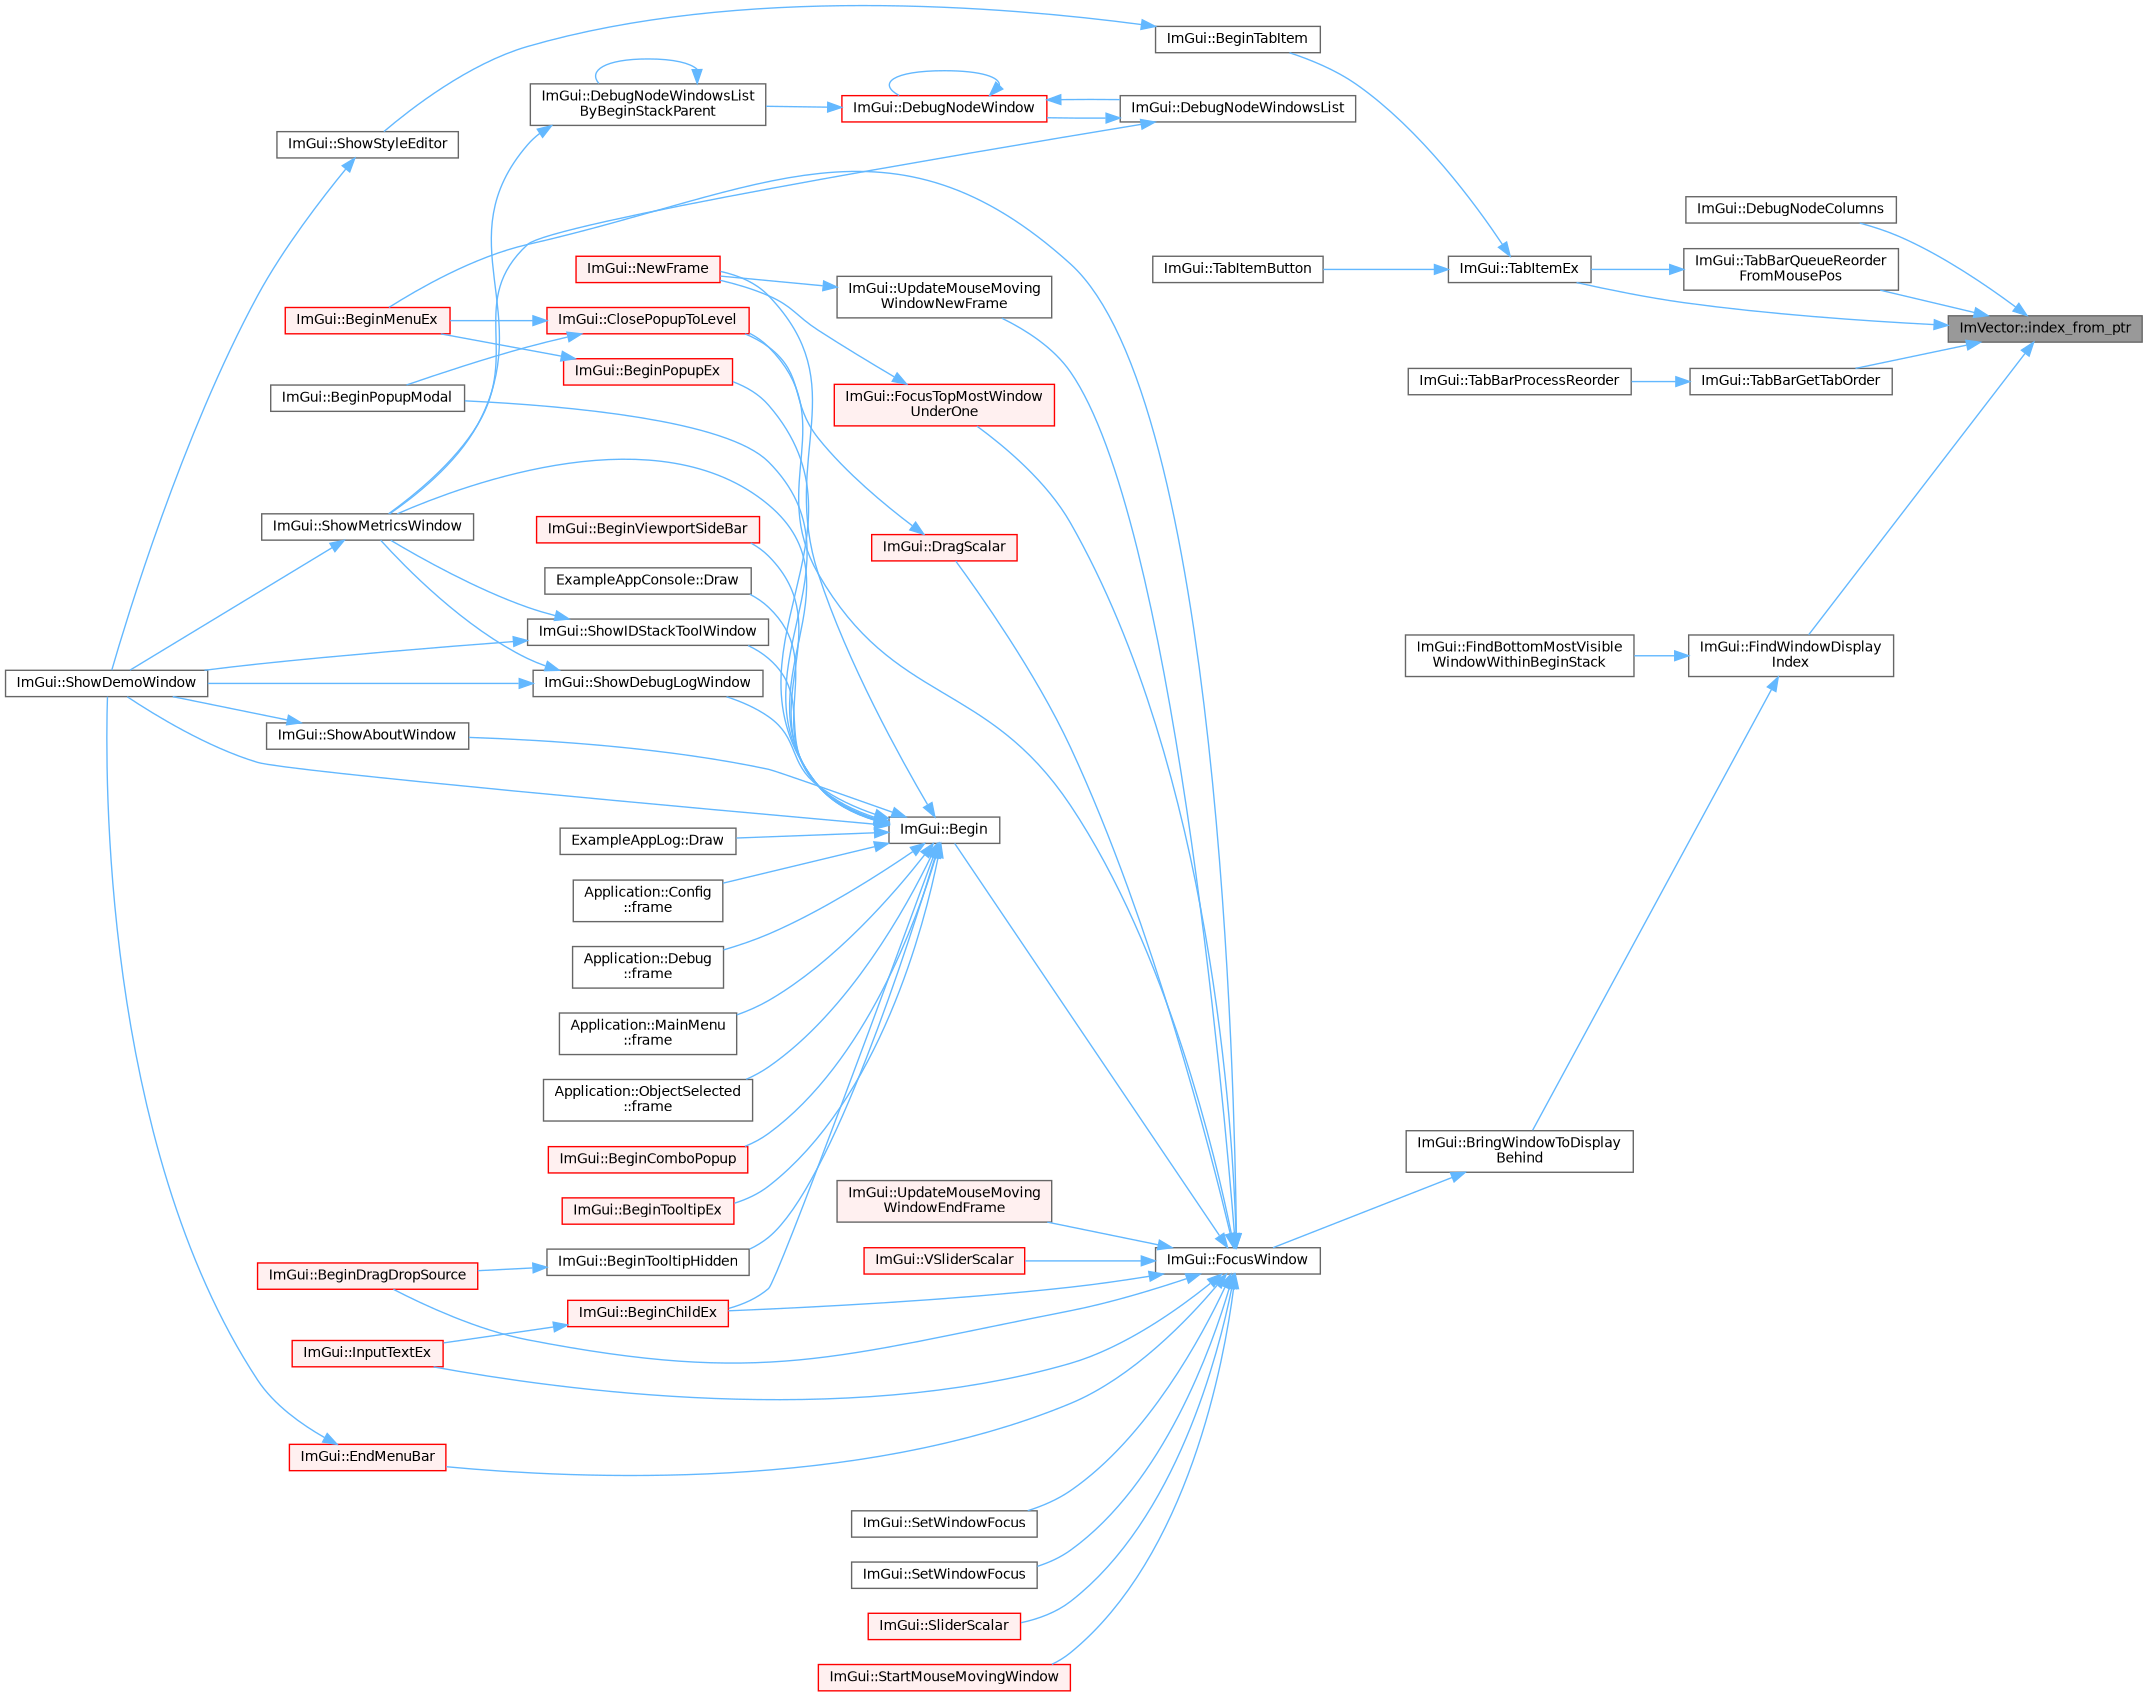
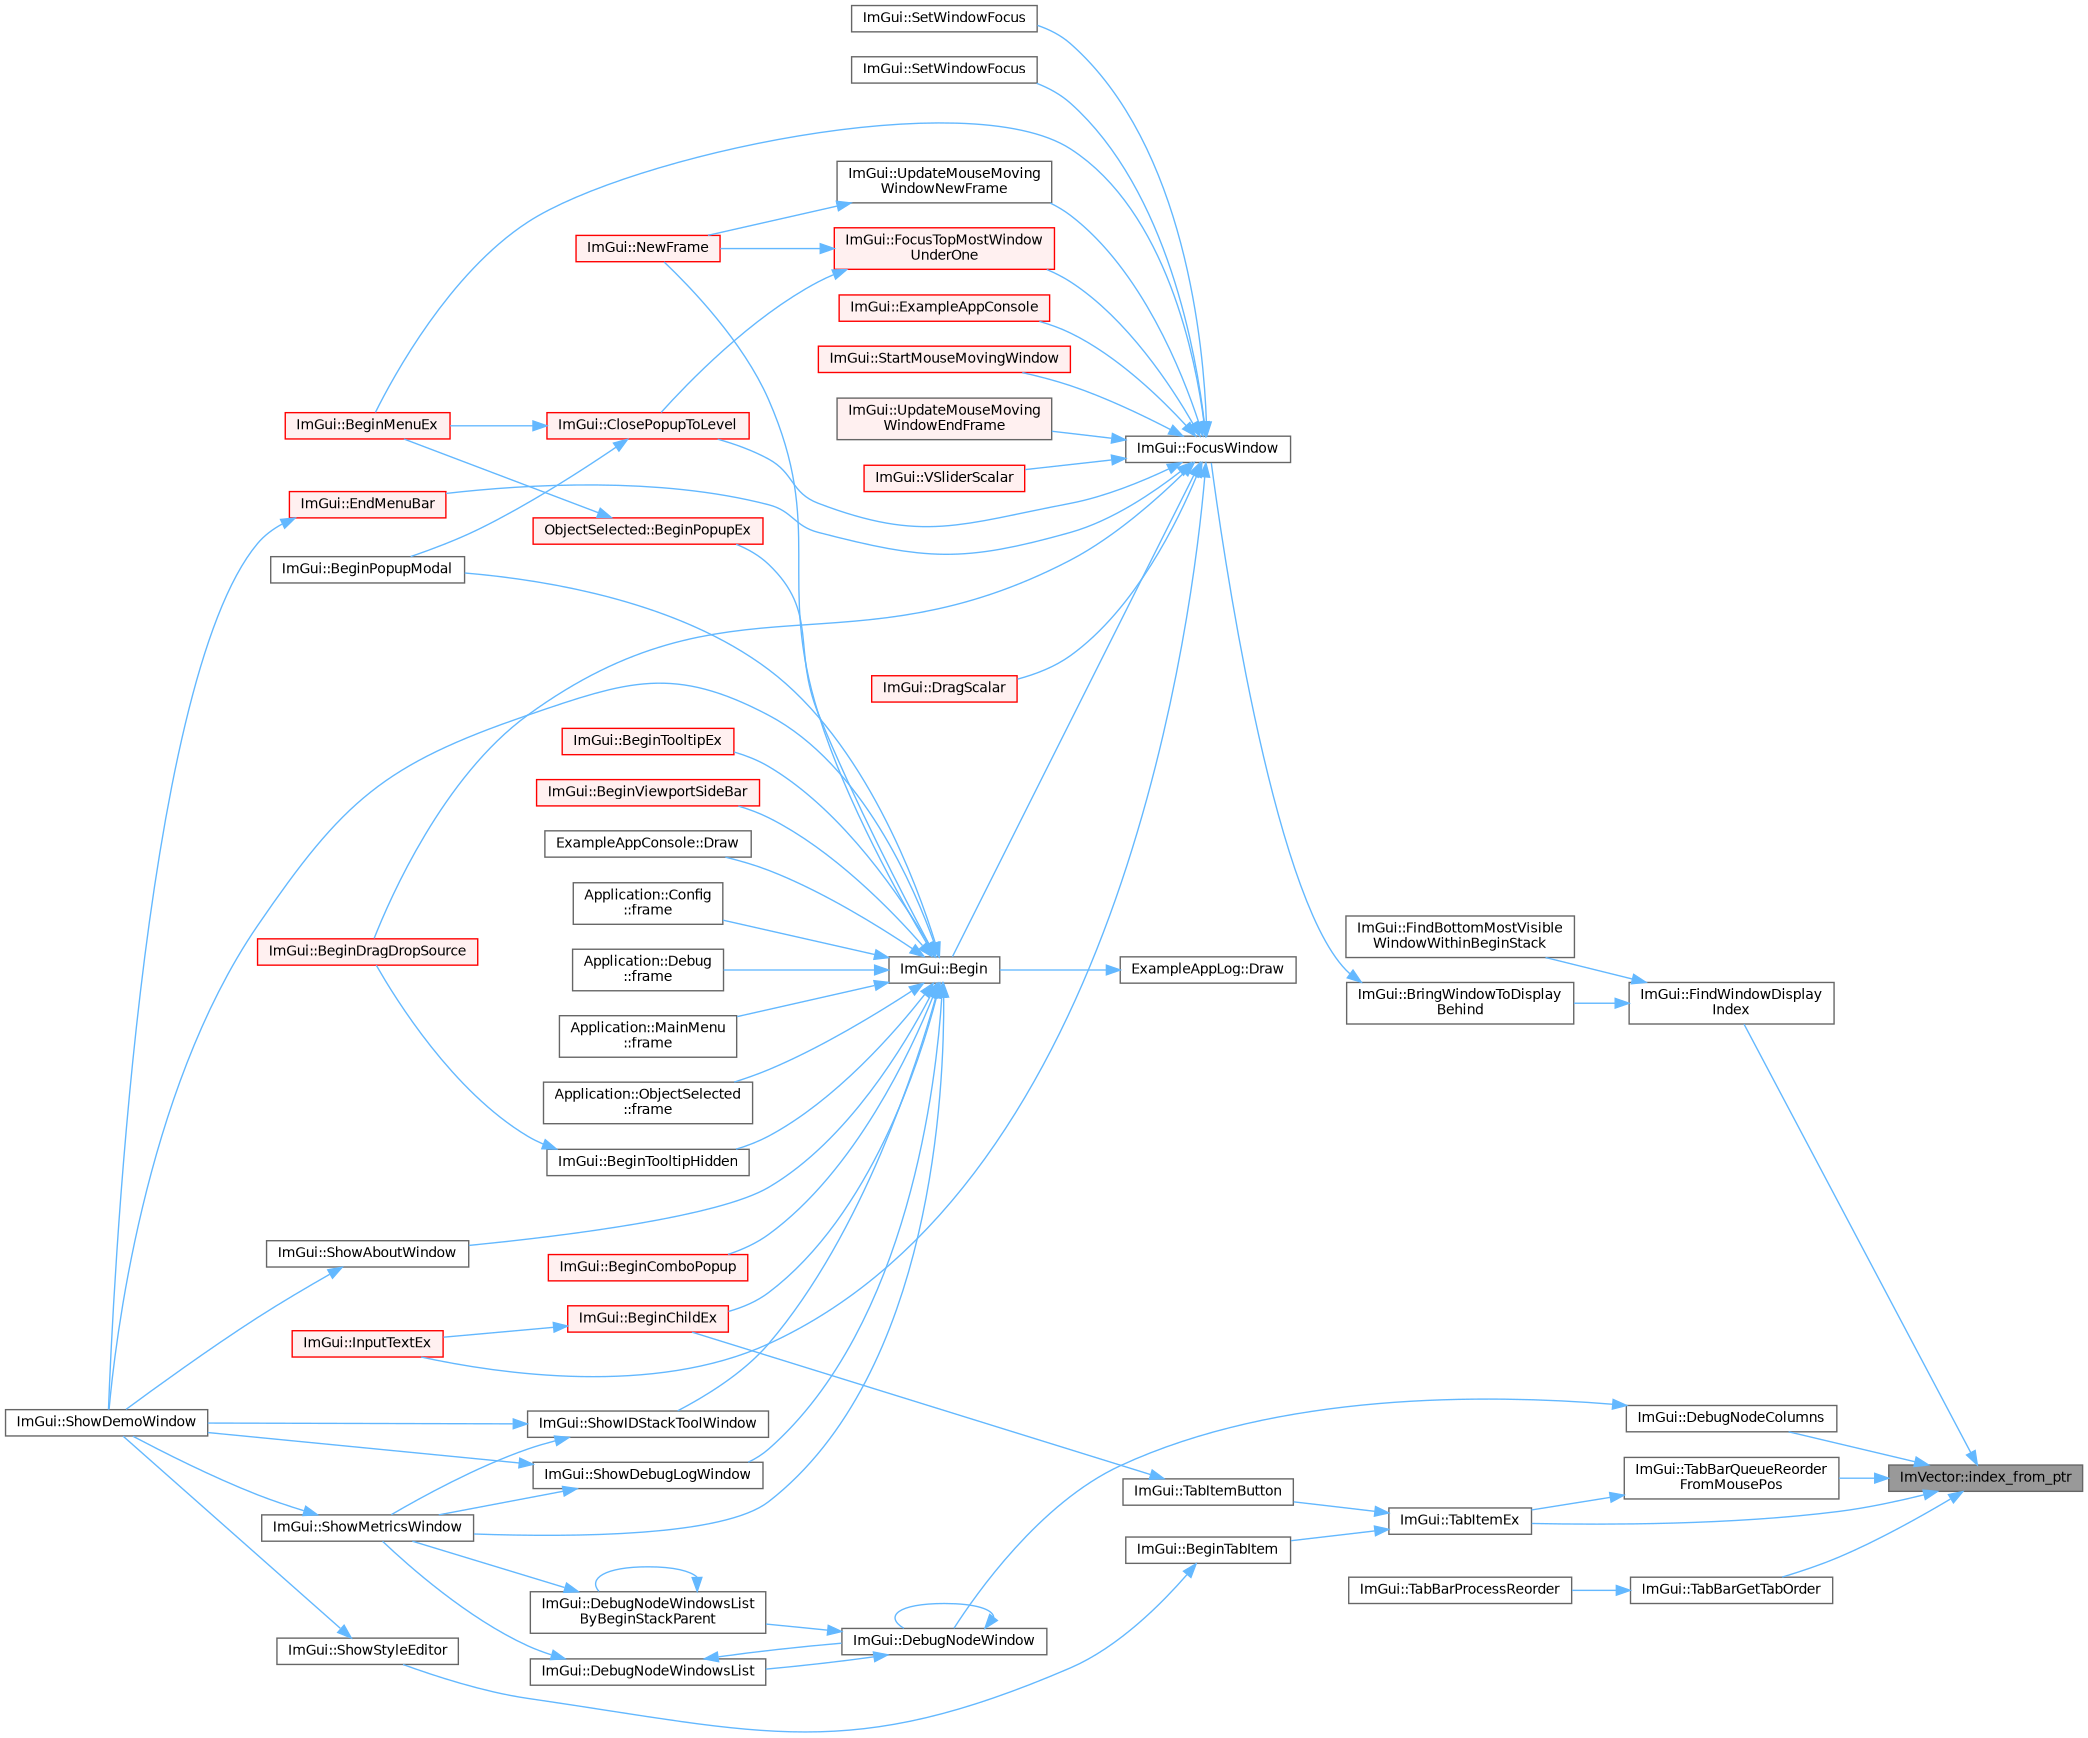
node "ImGui::DebugNodeWindow": color red -> grey40
node "ImGui::BeginPopupEx": label "ImGui::BeginPopupEx" -> "ObjectSelected::BeginPopupEx"
edge "ImGui::ClosePopupToLevel" -> "ImGui::DragScalar": now "ImGui::ClosePopupToLevel" -> "ImGui::FocusTopMostWindow UnderOne"
edge "ExampleAppLog::Draw" -> "ImGui::Begin": reversed
edge "ImGui::BeginChildEx" -> "ImGui::FocusWindow": now "ImGui::BeginChildEx" -> "ImGui::TabItemButton"
edge "ImGui::DebugNodeWindow" -> "ImGui::DebugNodeColumns": added
node "ImGui::SliderScalar": label "ImGui::SliderScalar" -> "ImGui::ExampleAppConsole"
